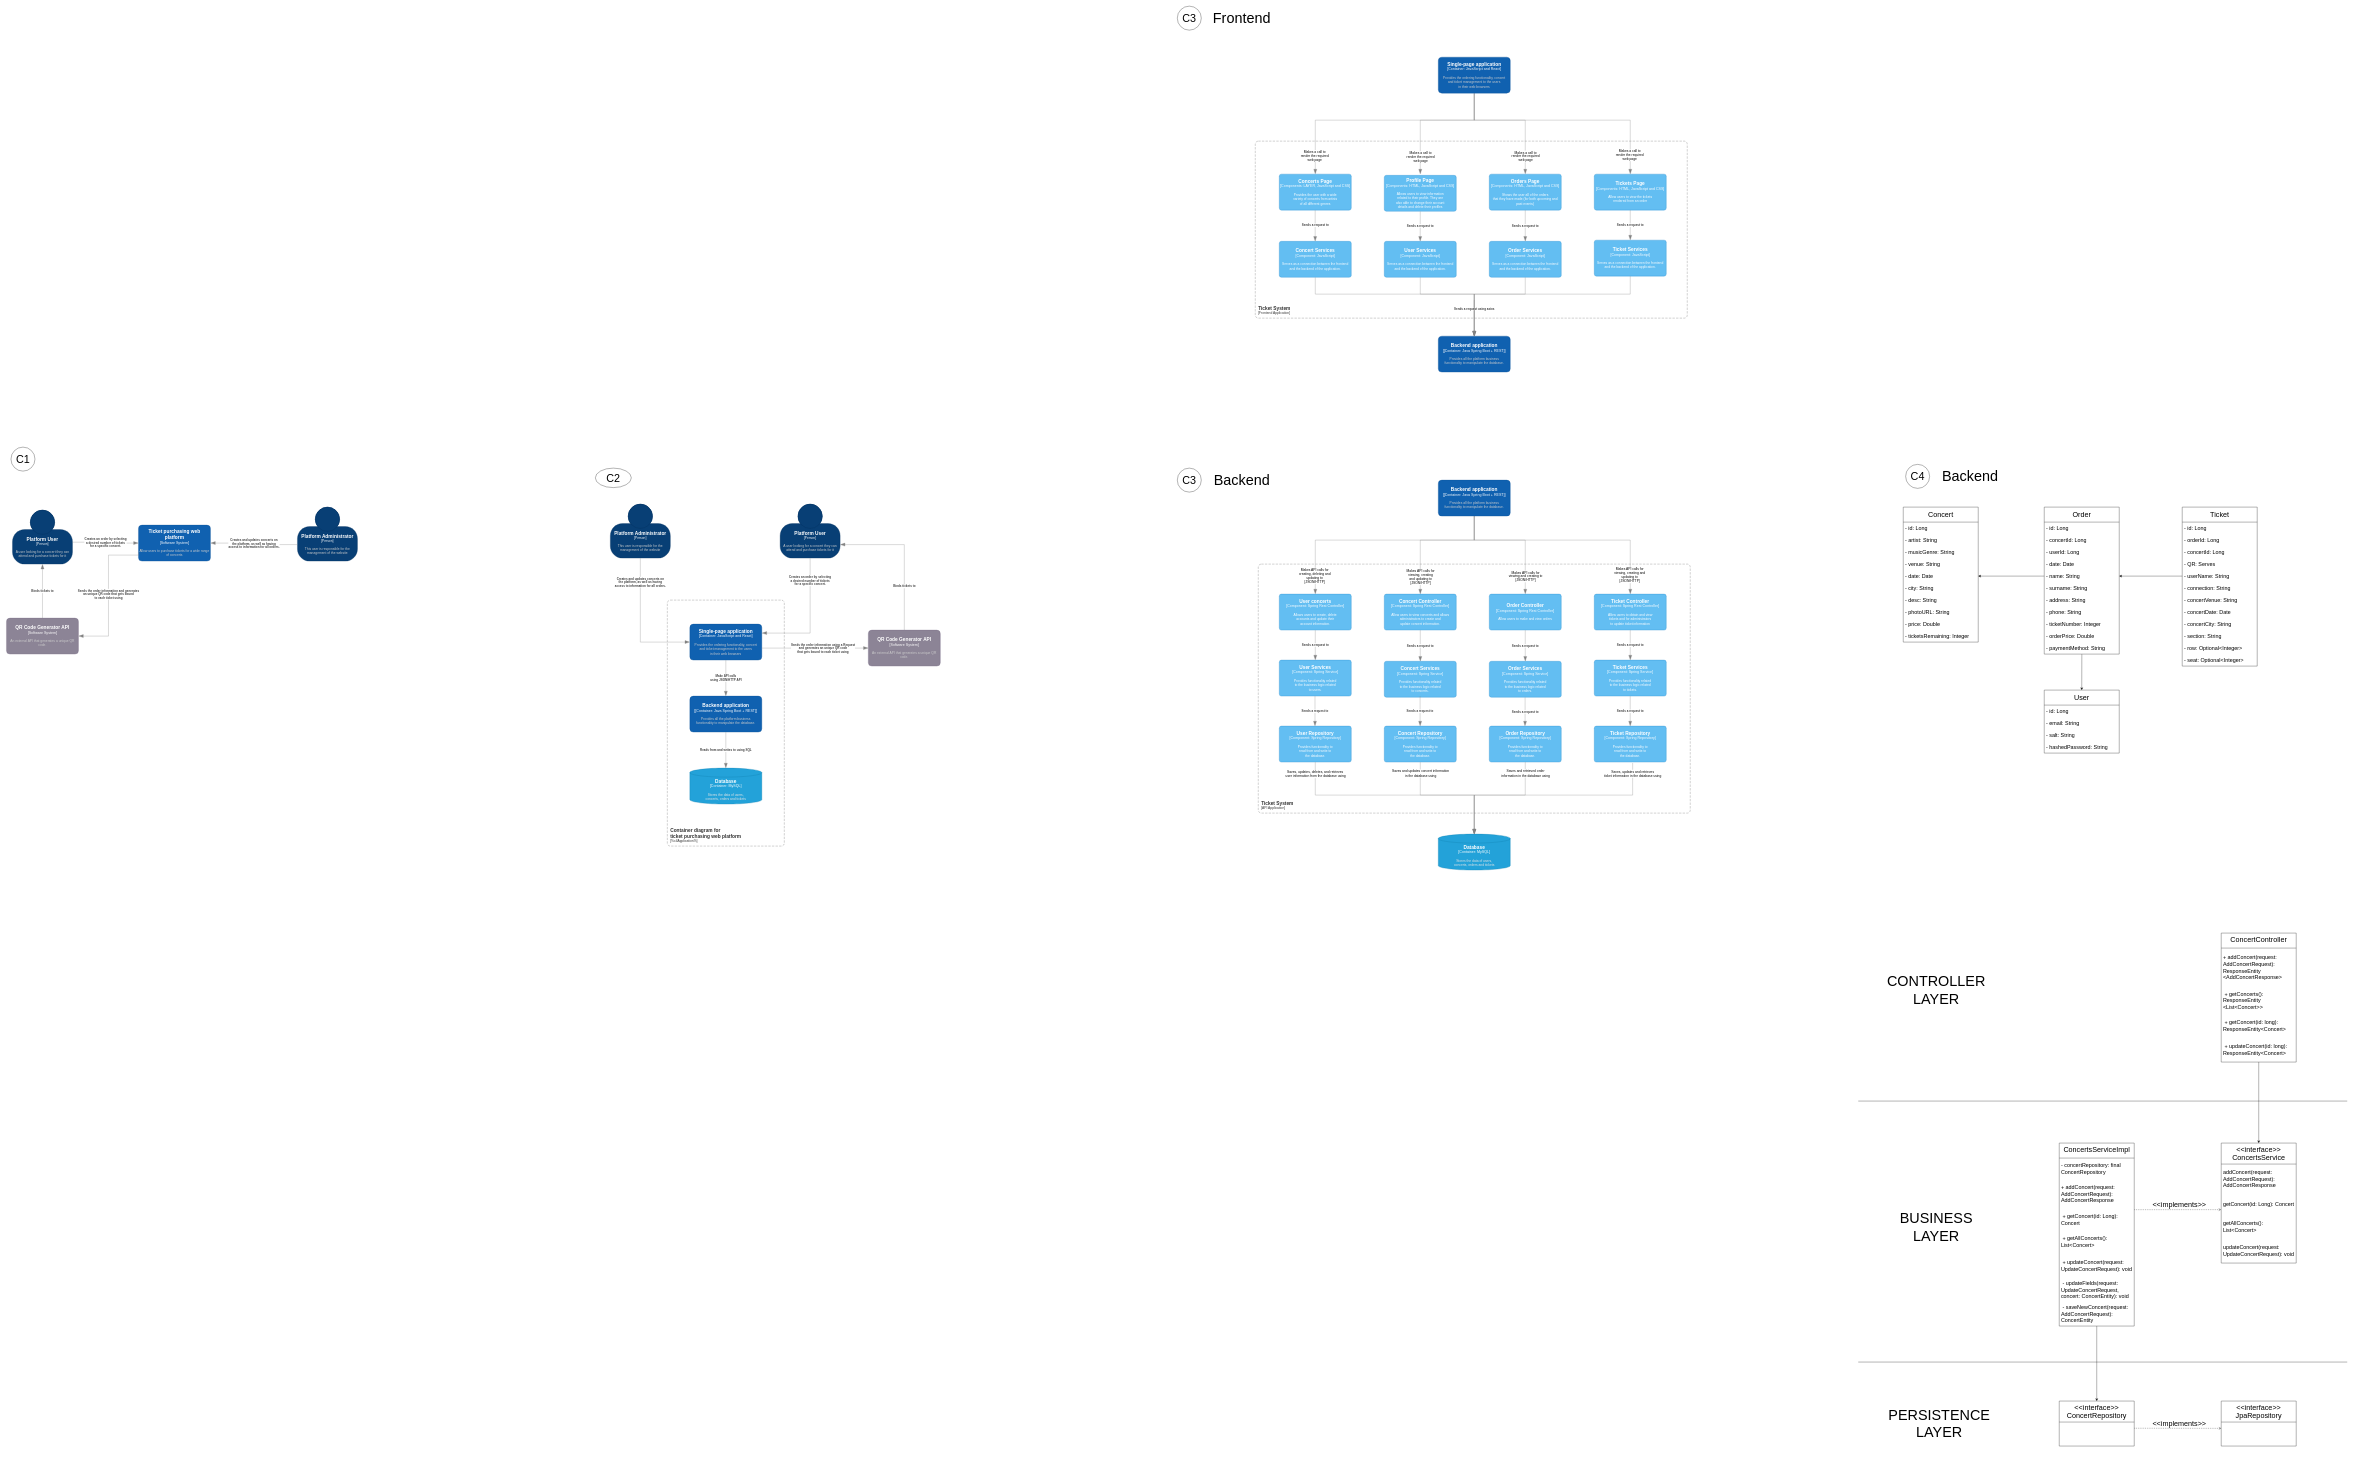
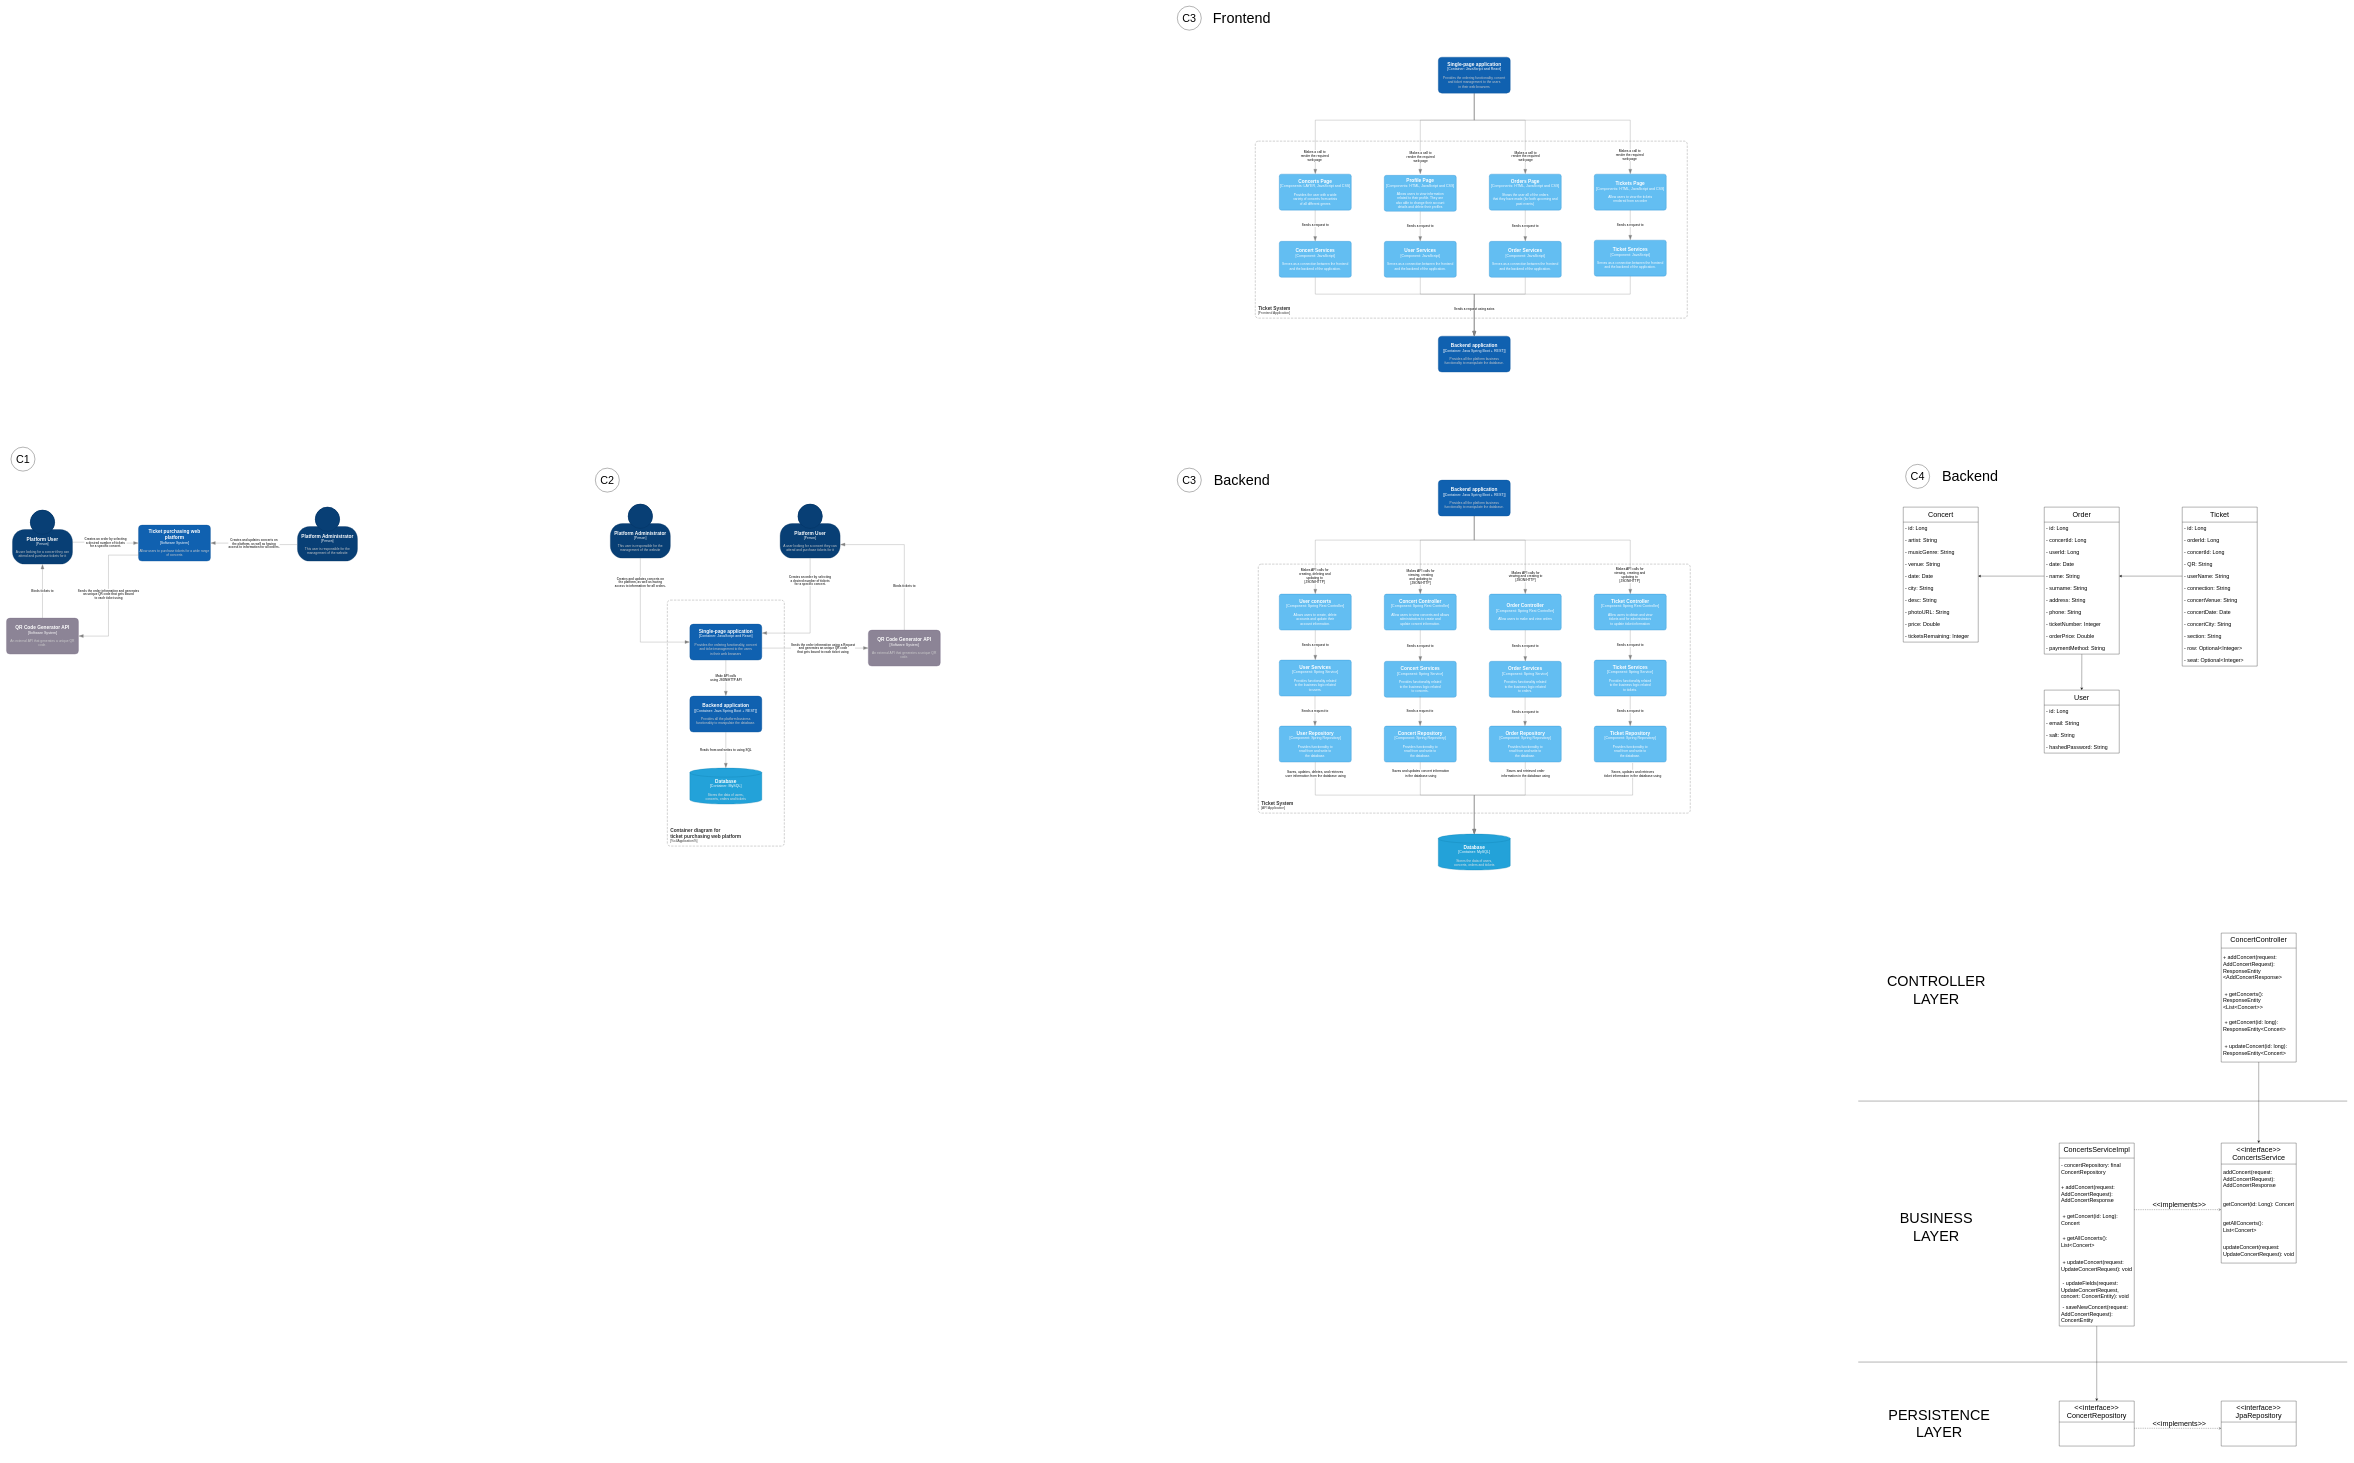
node "C2": size 36x20 -> 24x24
node "- QR: Serves": label "- QR: Serves" -> "- QR: String"
